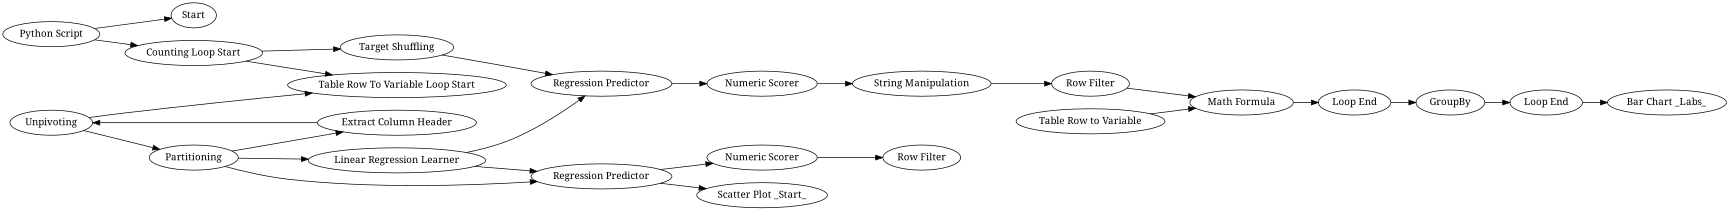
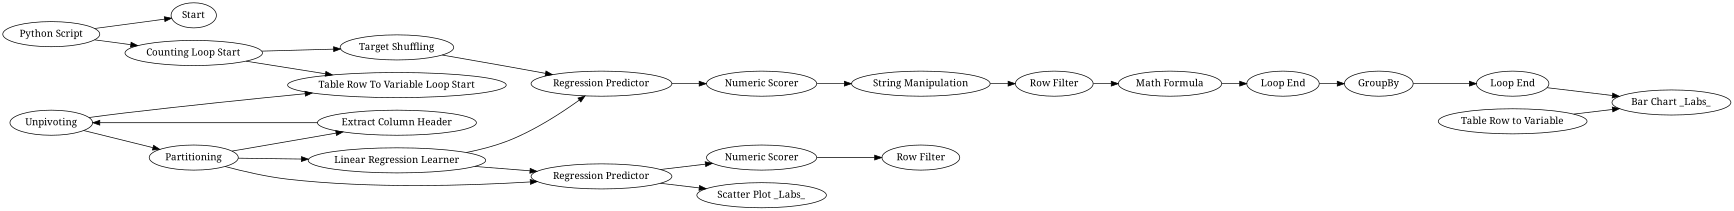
edge "Table Row to Variable" -> "Math Formula": now "Table Row to Variable" -> "Bar Chart _Labs_"
node "Scatter Plot _Start_": label "Scatter Plot _Start_" -> "Scatter Plot _Labs_"
